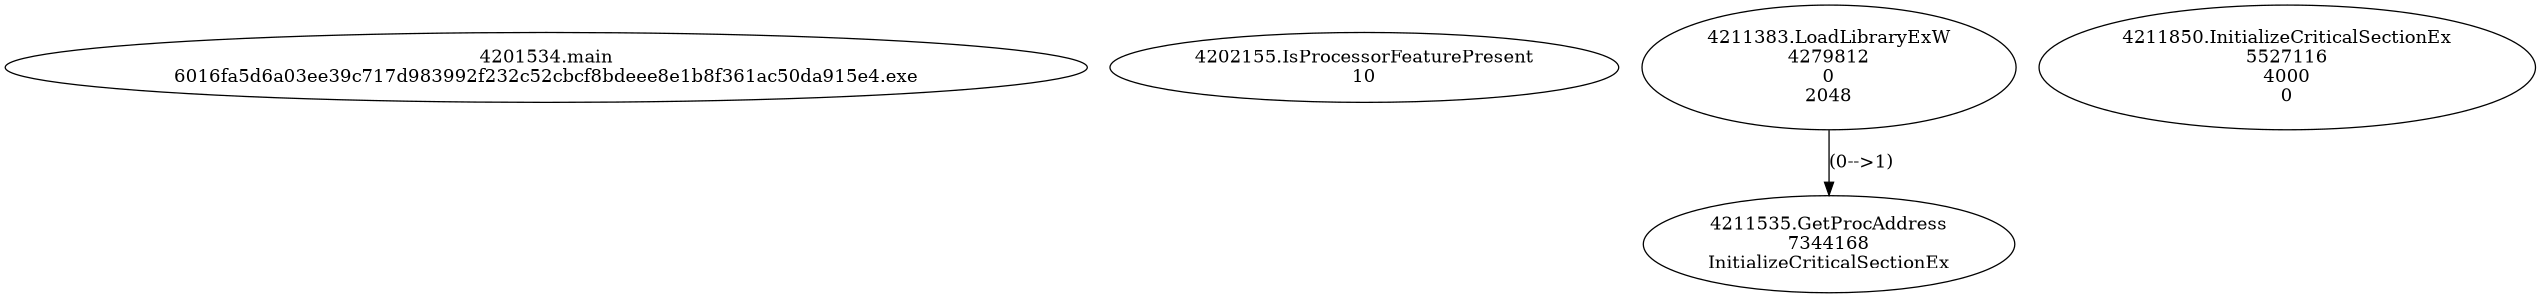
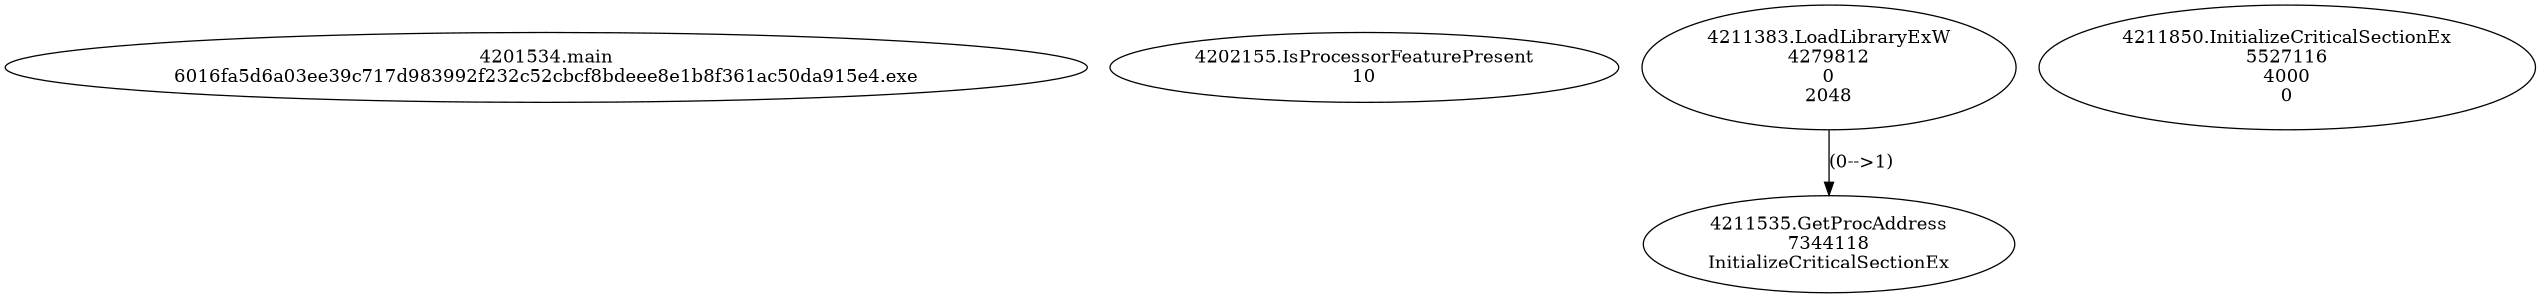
node "4211535.GetProcAddress 7344168 InitializeCriticalSectionEx": label "4211535.GetProcAddress 7344168 InitializeCriticalSectionEx" -> "4211535.GetProcAddress 7344118 InitializeCriticalSectionEx"
